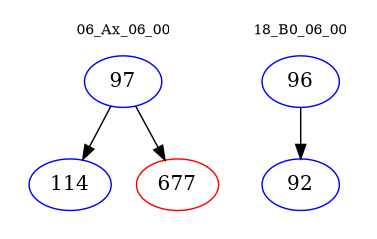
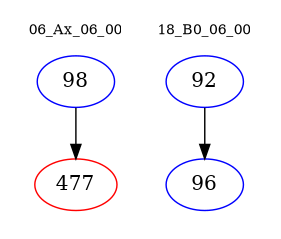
node "97": label "97" -> "98"
edge "96" -> "92": reversed
node "114": removed
node "677": label "677" -> "477"
